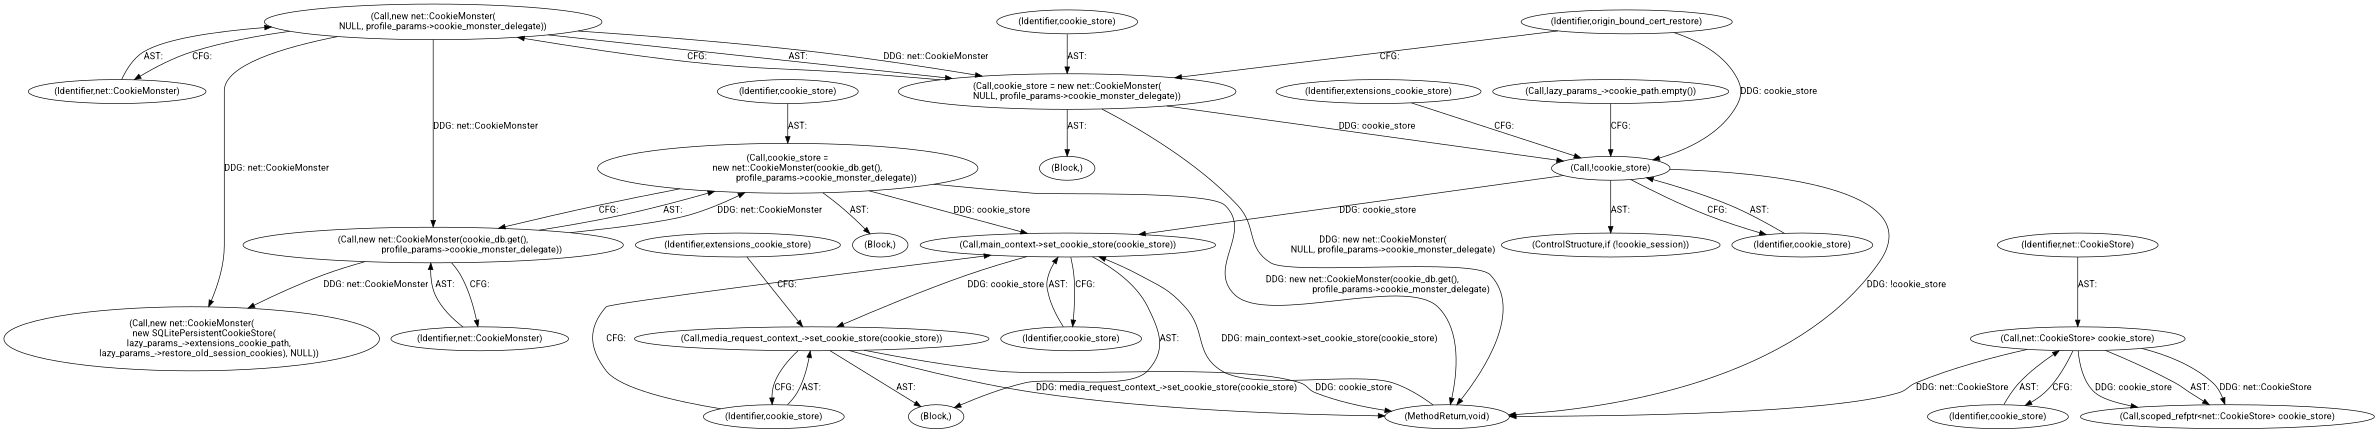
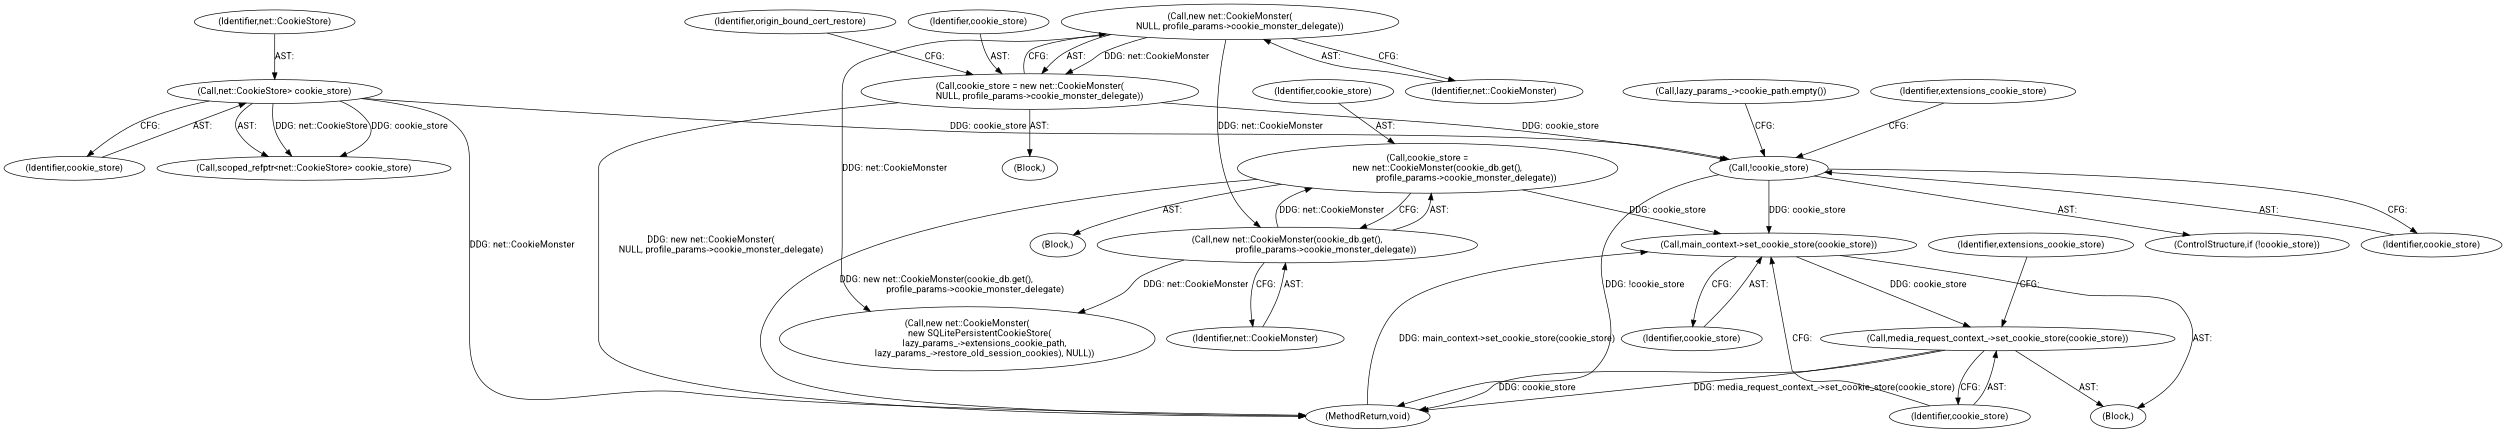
edge "(Identifier,origin_bound_cert_restore)" -> "(Call,!cookie_store)": now "(Call,net::CookieStore> cookie_store)" -> "(Call,!cookie_store)"
node "(ControlStructure,if (!cookie_session))": label "(ControlStructure,if (!cookie_session))" -> "(ControlStructure,if (!cookie_store))"
edge "(Call,net::CookieStore> cookie_store)" -> "(MethodReturn,void)": label "DDG: net::CookieStore" -> "DDG: net::CookieMonster"
